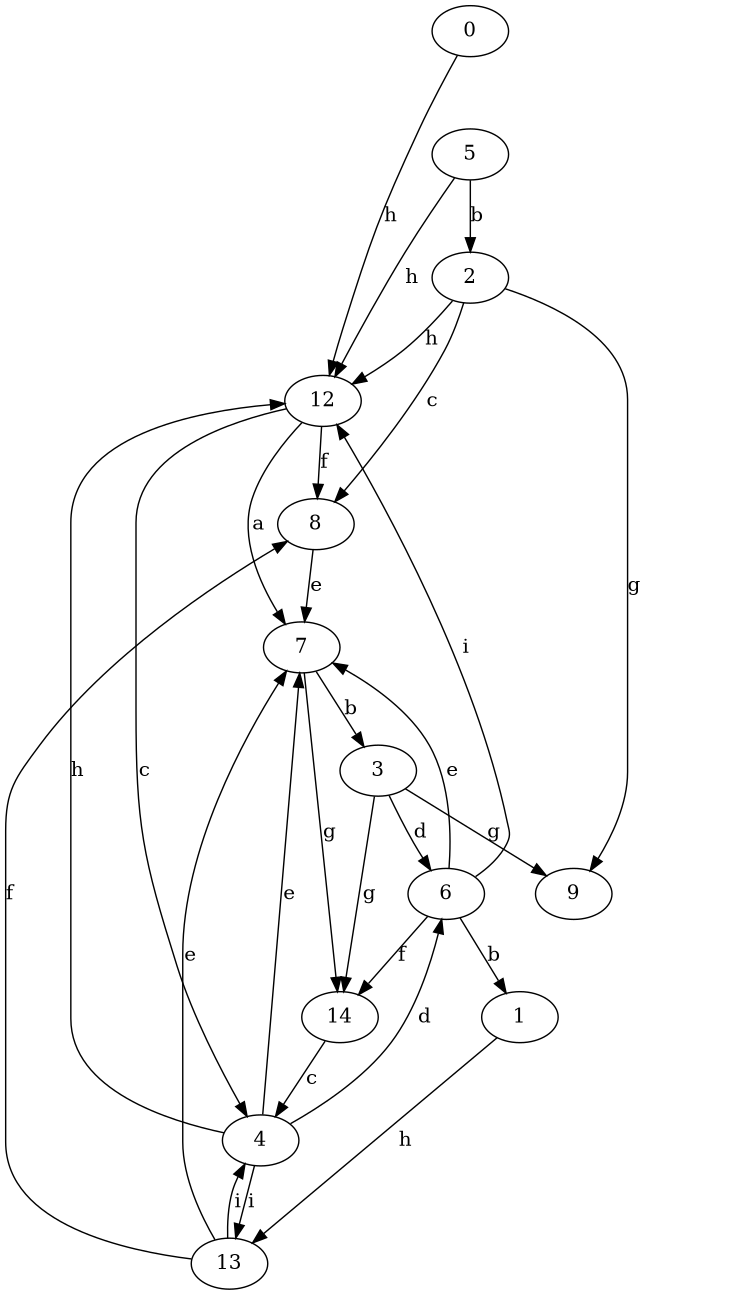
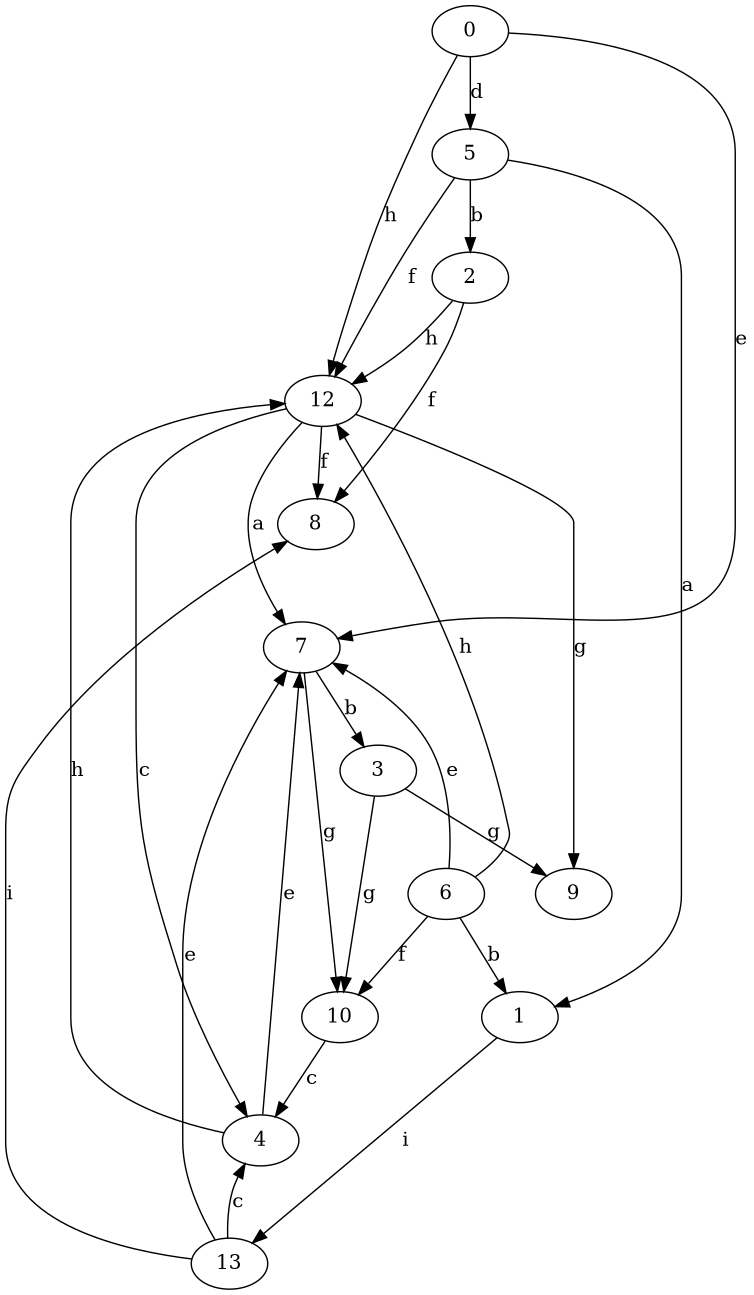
edge "0" -> "5": added, label "d"
edge "5" -> "12": label "h" -> "f"
edge "2" -> "8": label "c" -> "f"
edge "2" -> "9": now "12" -> "9"
edge "5" -> "1": added, label "a"
edge "8" -> "7": now "0" -> "7"
edge "6" -> "12": label "i" -> "h"
edge "3" -> "6": removed, label "d"
edge "13" -> "8": label "f" -> "i"
node "14": label "14" -> "10"
edge "4" -> "6": removed, label "d"
edge "1" -> "13": label "h" -> "i"
edge "4" -> "13": removed, label "i"
edge "13" -> "4": label "i" -> "c"
